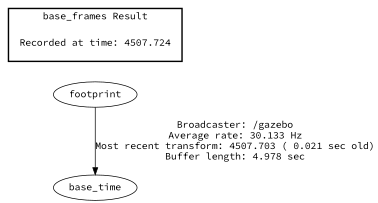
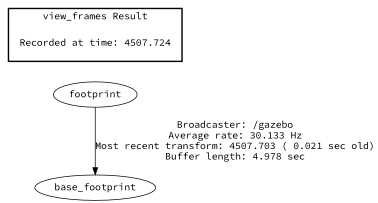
cluster "base_frames Result": label "base_frames Result" -> "view_frames Result"
node "base_time": label "base_time" -> "base_footprint"
